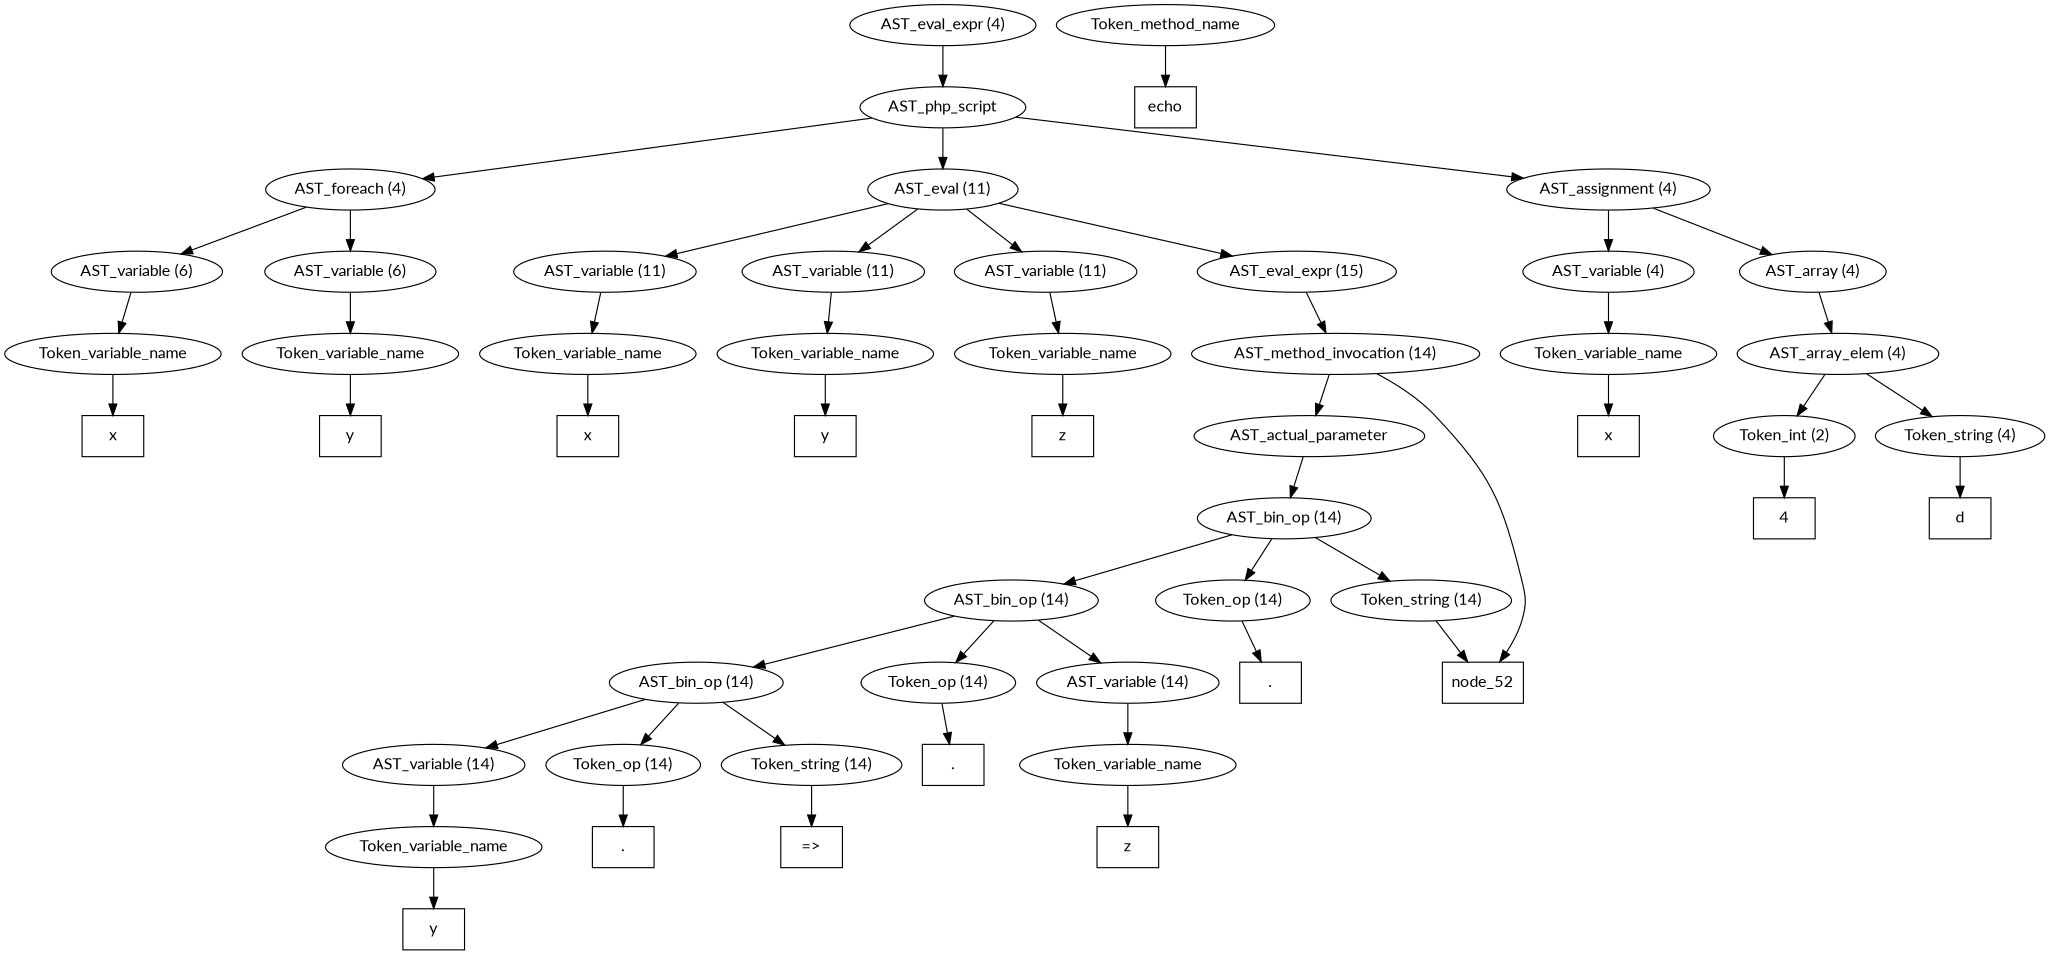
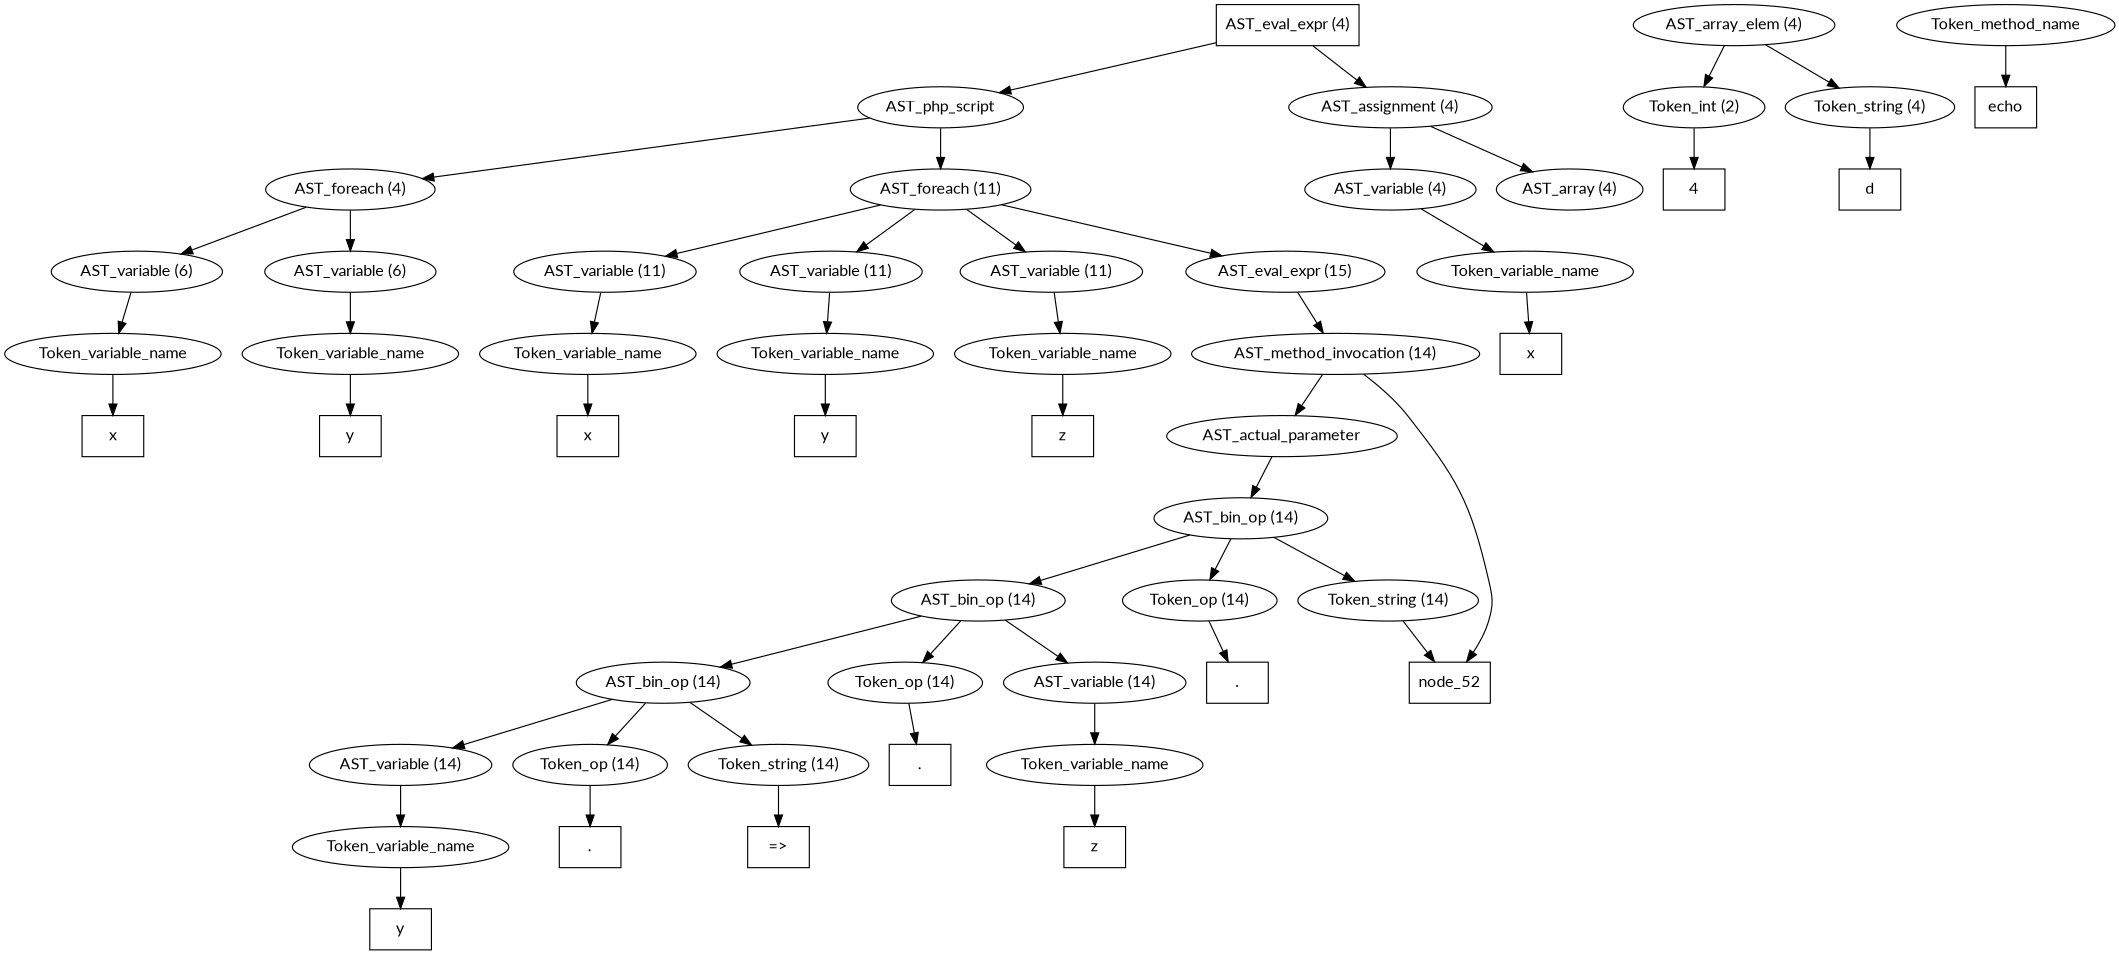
node "AST_eval_expr (4)": shape ellipse -> box
edge "AST_php_script" -> "AST_assignment (4)": now "AST_eval_expr (4)" -> "AST_assignment (4)"
node "AST_eval (11)": label "AST_eval (11)" -> "AST_foreach (11)"
edge "AST_array (4)" -> "AST_array_elem (4)": removed
